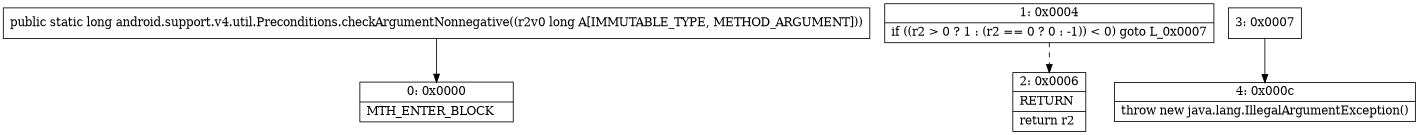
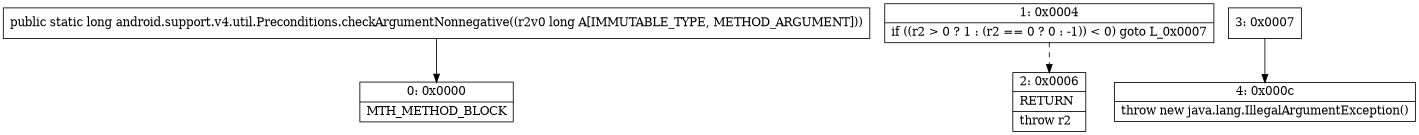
node "0: 0x0000": text "MTH_ENTER_BLOCK" -> "MTH_METHOD_BLOCK"
node "2: 0x0006": text "return r2" -> "throw r2"
